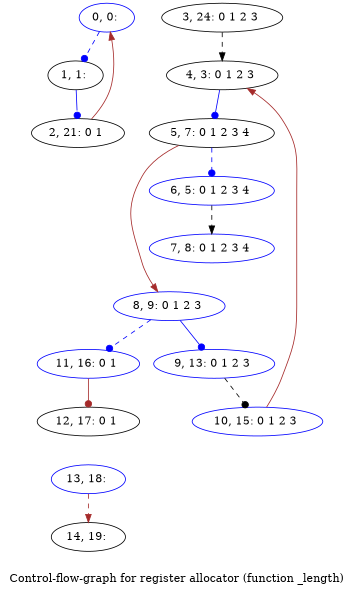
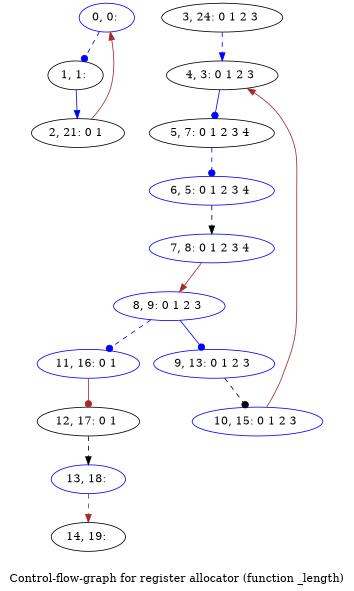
edge "3, 24: 0 1 2 3" -> "4, 3: 0 1 2 3": color black -> blue
edge "1, 1:" -> "2, 21: 0 1": arrowhead dot -> normal
edge "5, 7: 0 1 2 3 4" -> "8, 9: 0 1 2 3": now "7, 8: 0 1 2 3 4" -> "8, 9: 0 1 2 3"
edge "12, 17: 0 1" -> "13, 18:": added
